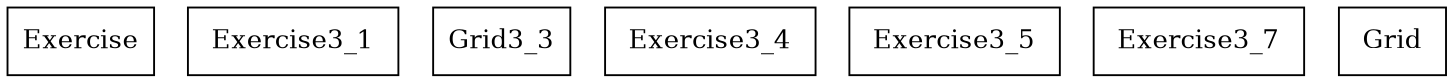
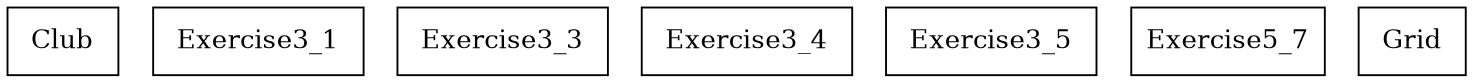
node "Exercise": label "Exercise" -> "Club"
node "Grid3_3": label "Grid3_3" -> "Exercise3_3"
node "Exercise3_7": label "Exercise3_7" -> "Exercise5_7"
